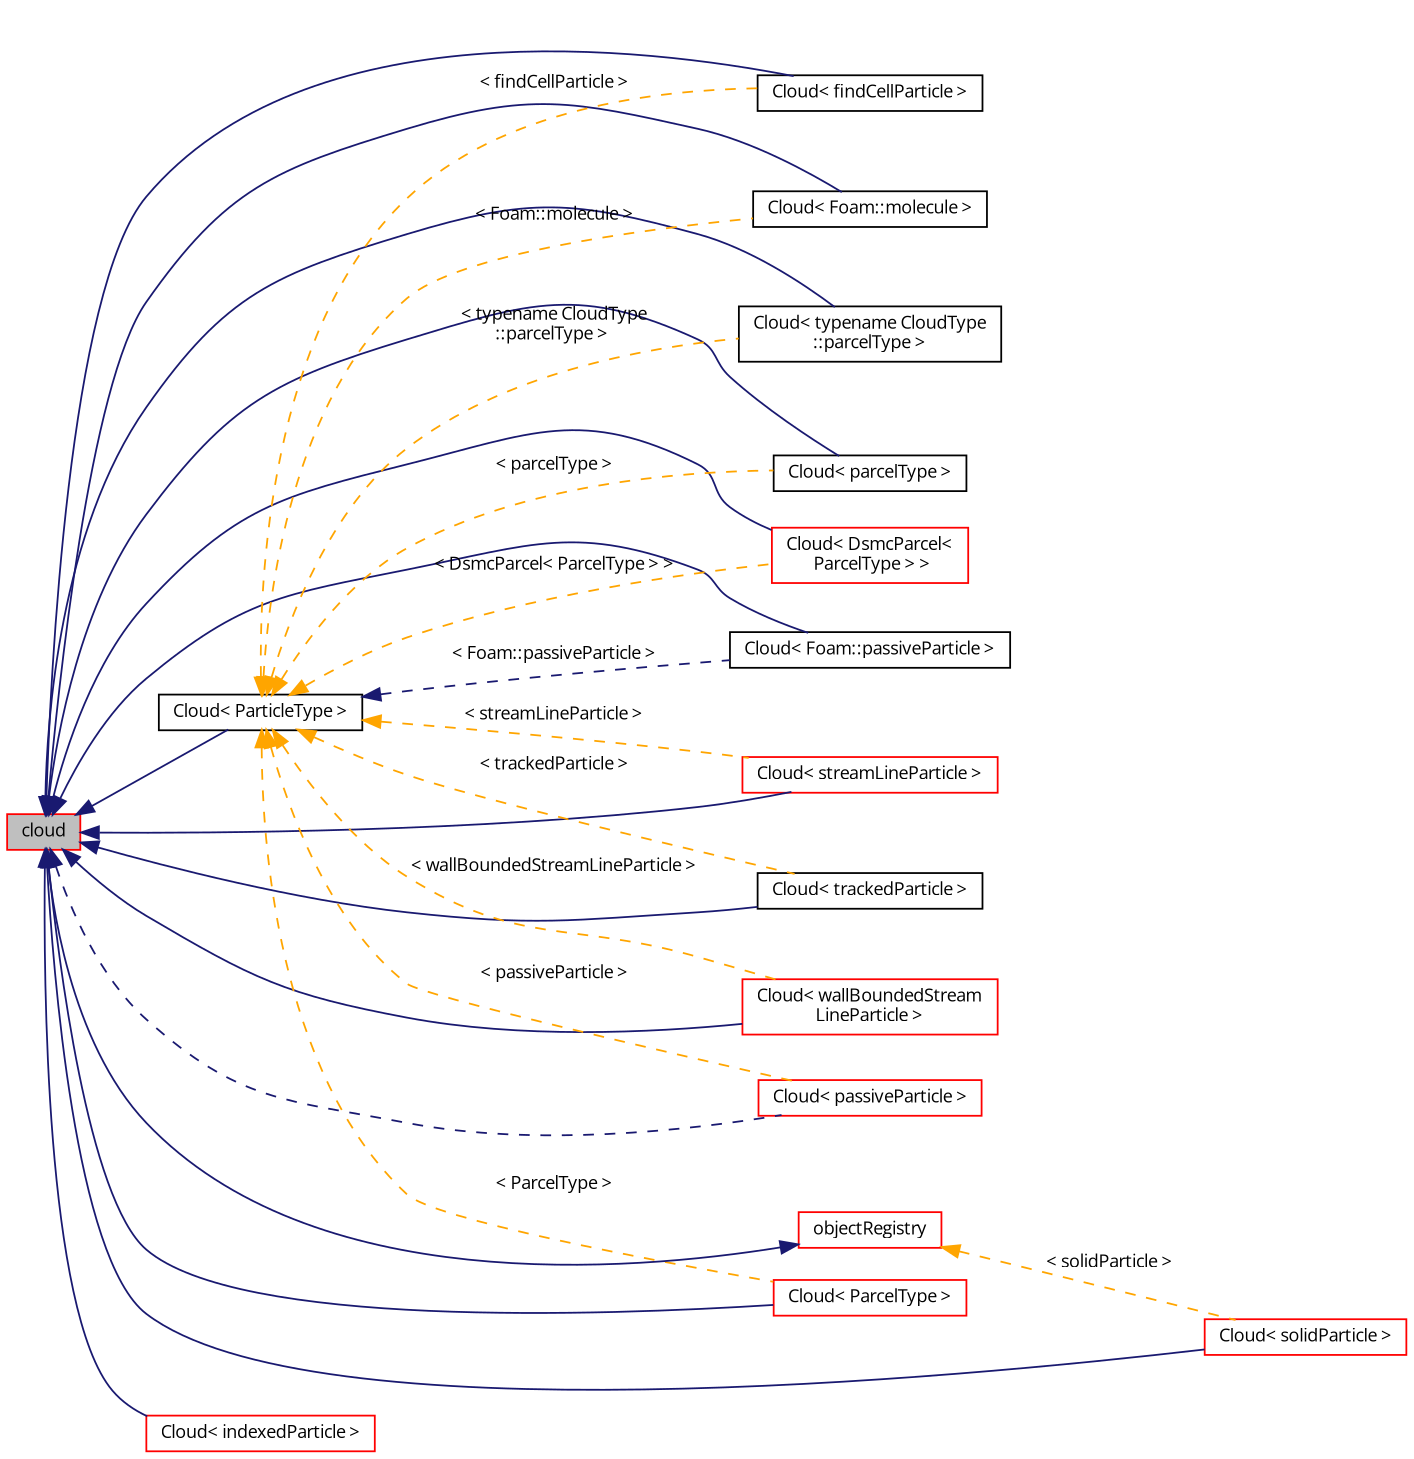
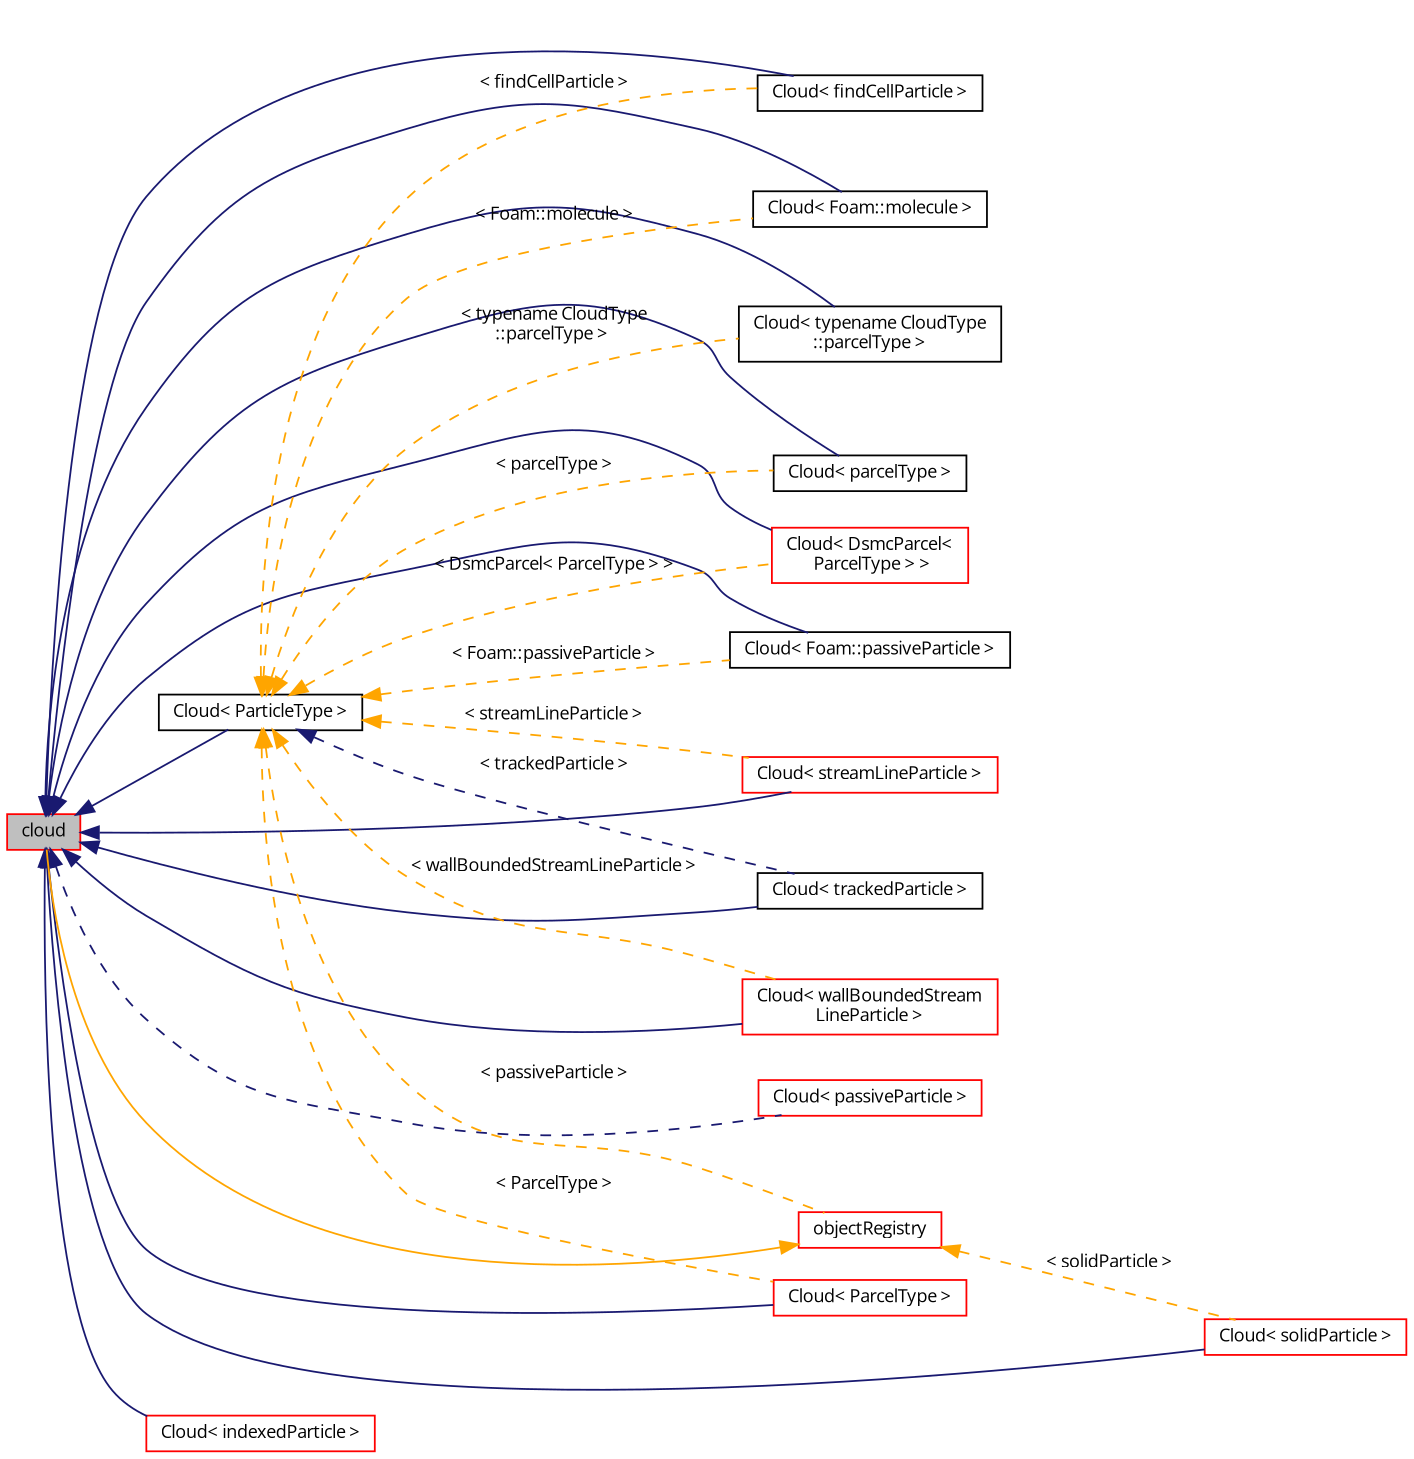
edge "Cloud< Foam::passiveParticle >" -> "Cloud< ParticleType >": color midnightblue -> orange
edge "Cloud< trackedParticle >" -> "Cloud< ParticleType >": color orange -> midnightblue
edge "Cloud< passiveParticle >" -> "Cloud< ParticleType >": now "objectRegistry" -> "Cloud< ParticleType >"
edge "cloud" -> "objectRegistry": color midnightblue -> orange
